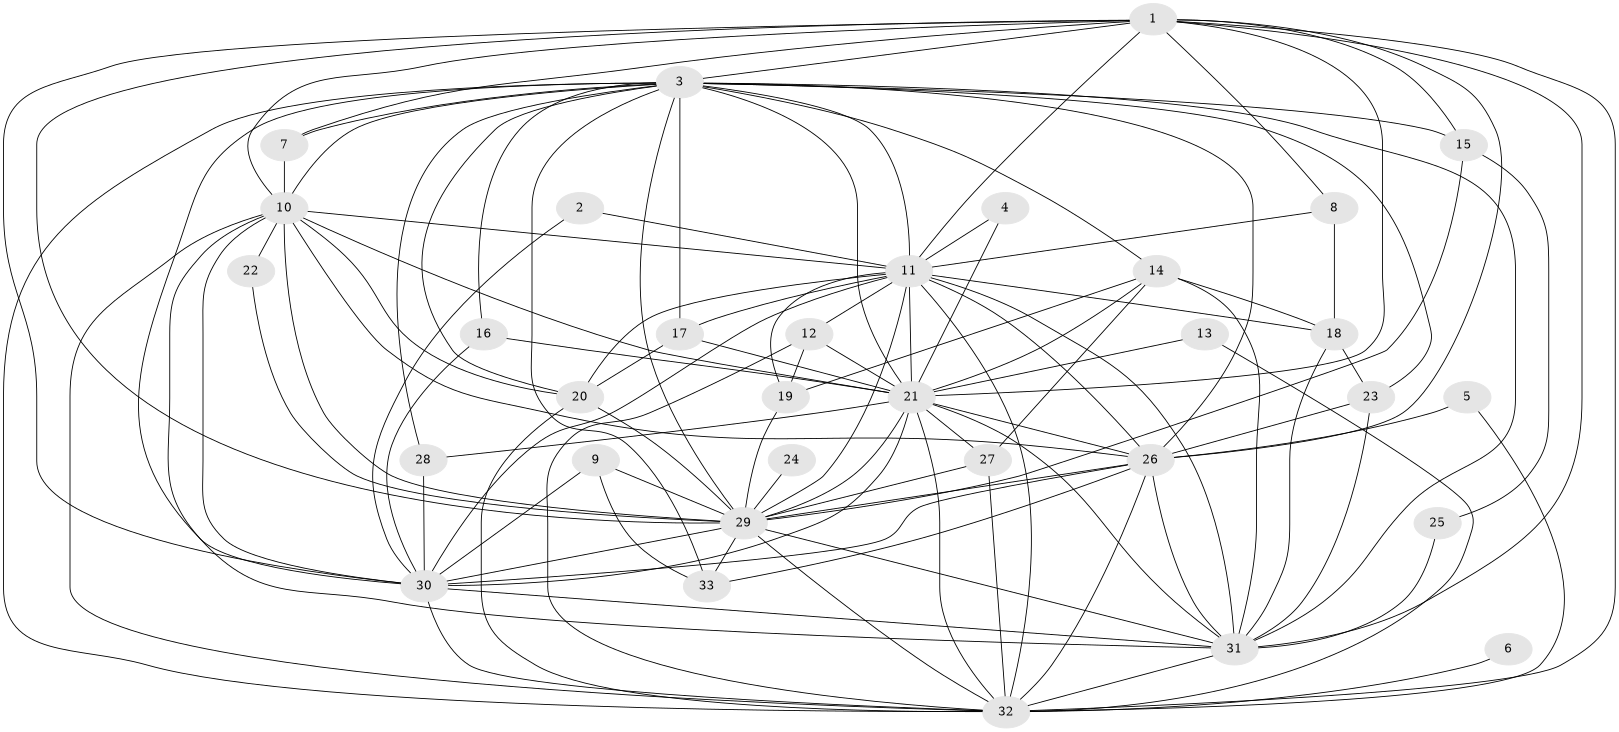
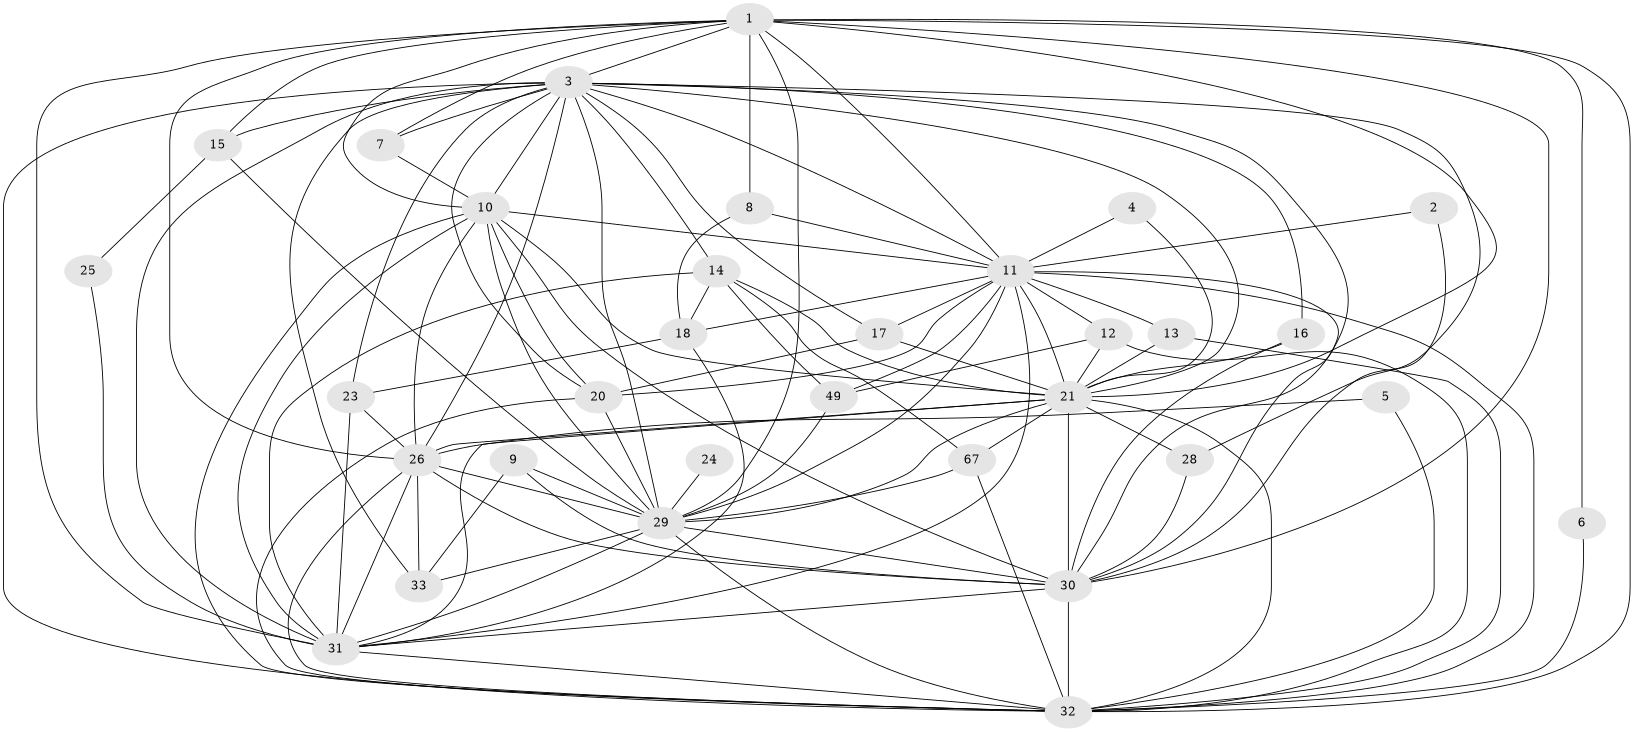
edge "1" -- "6": added
node "22": removed
edge "11" -- "26": now "11" -- "13"
node "19": label "19" -> "49"
node "27": label "27" -> "67"
